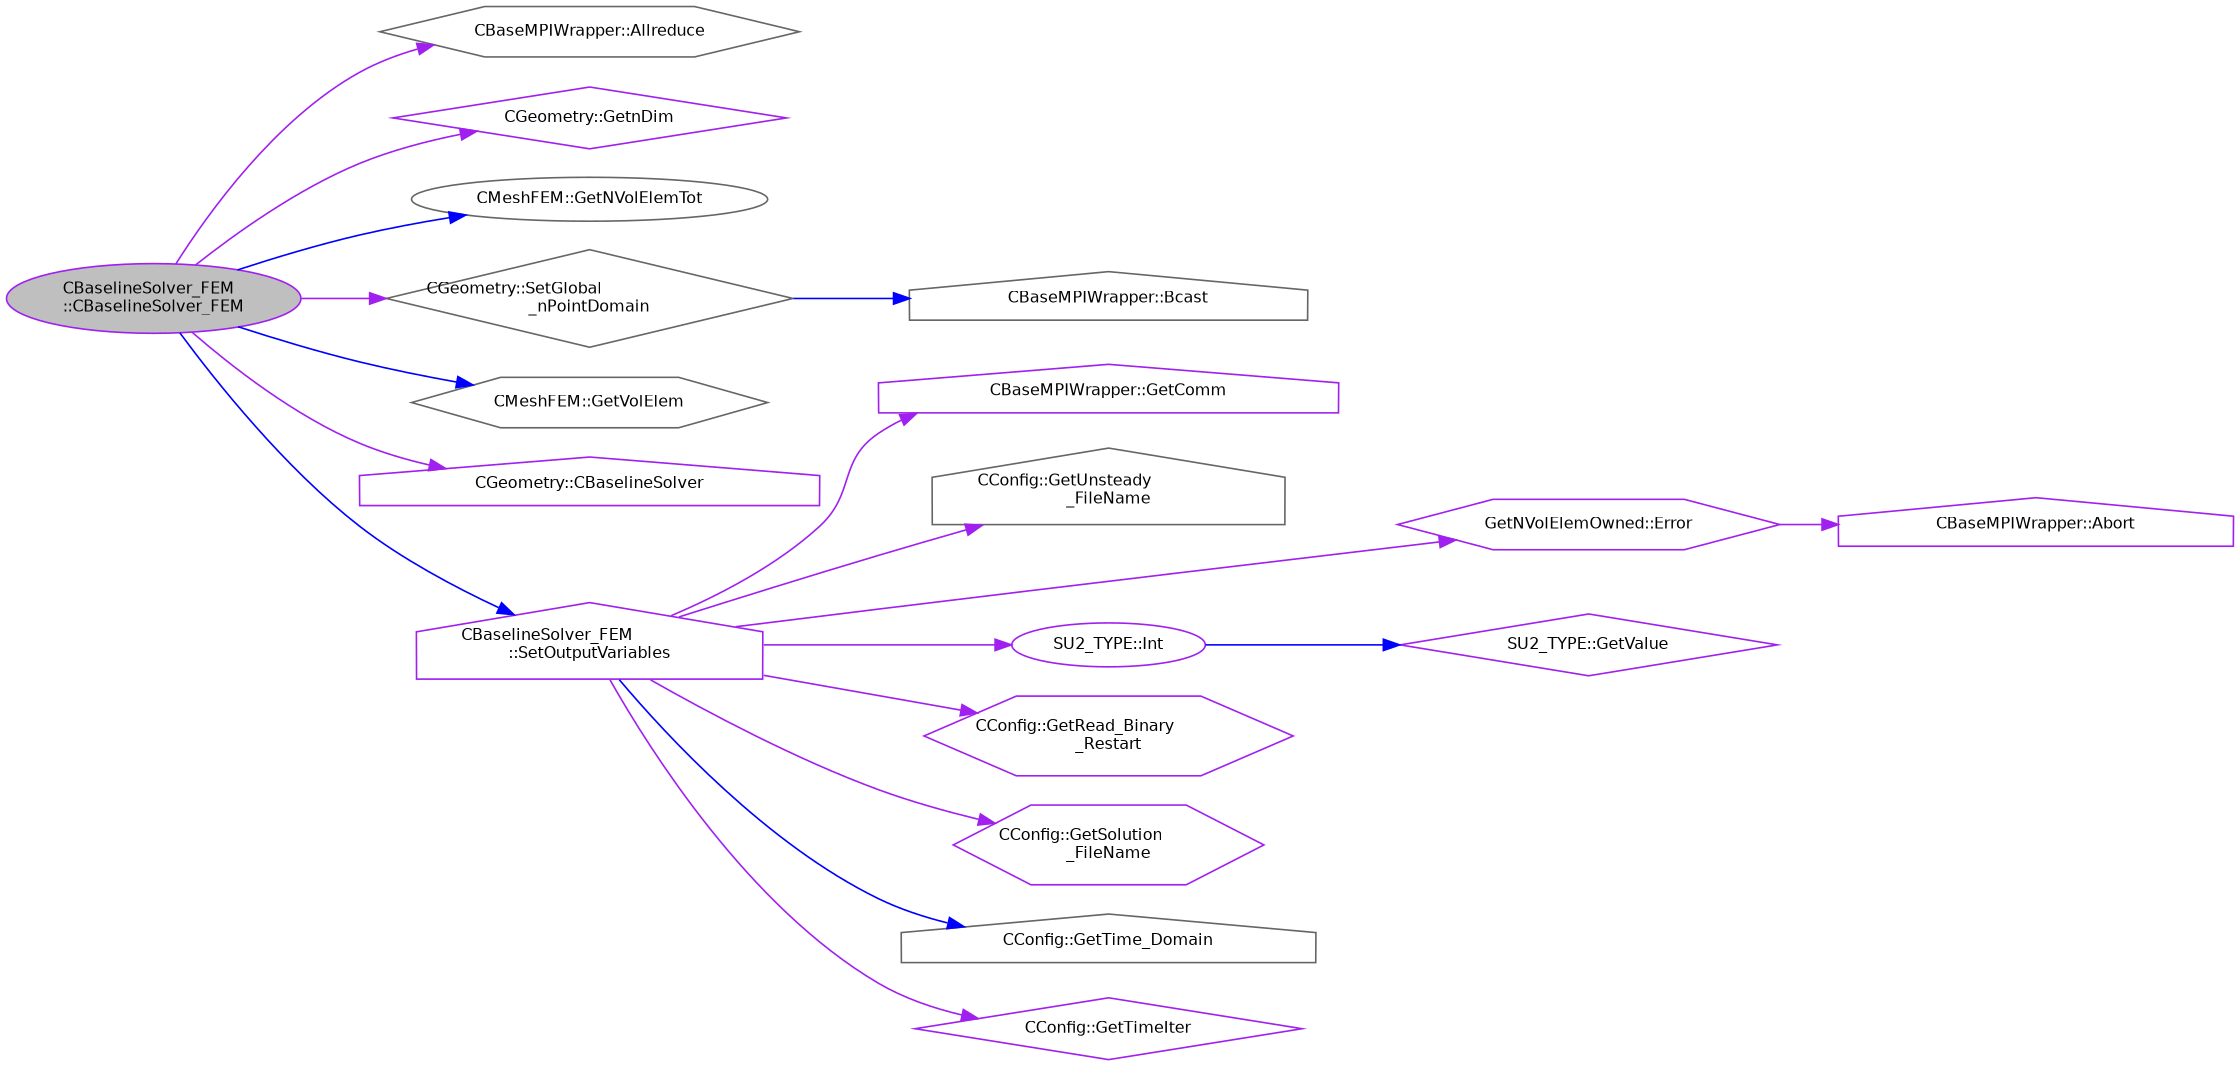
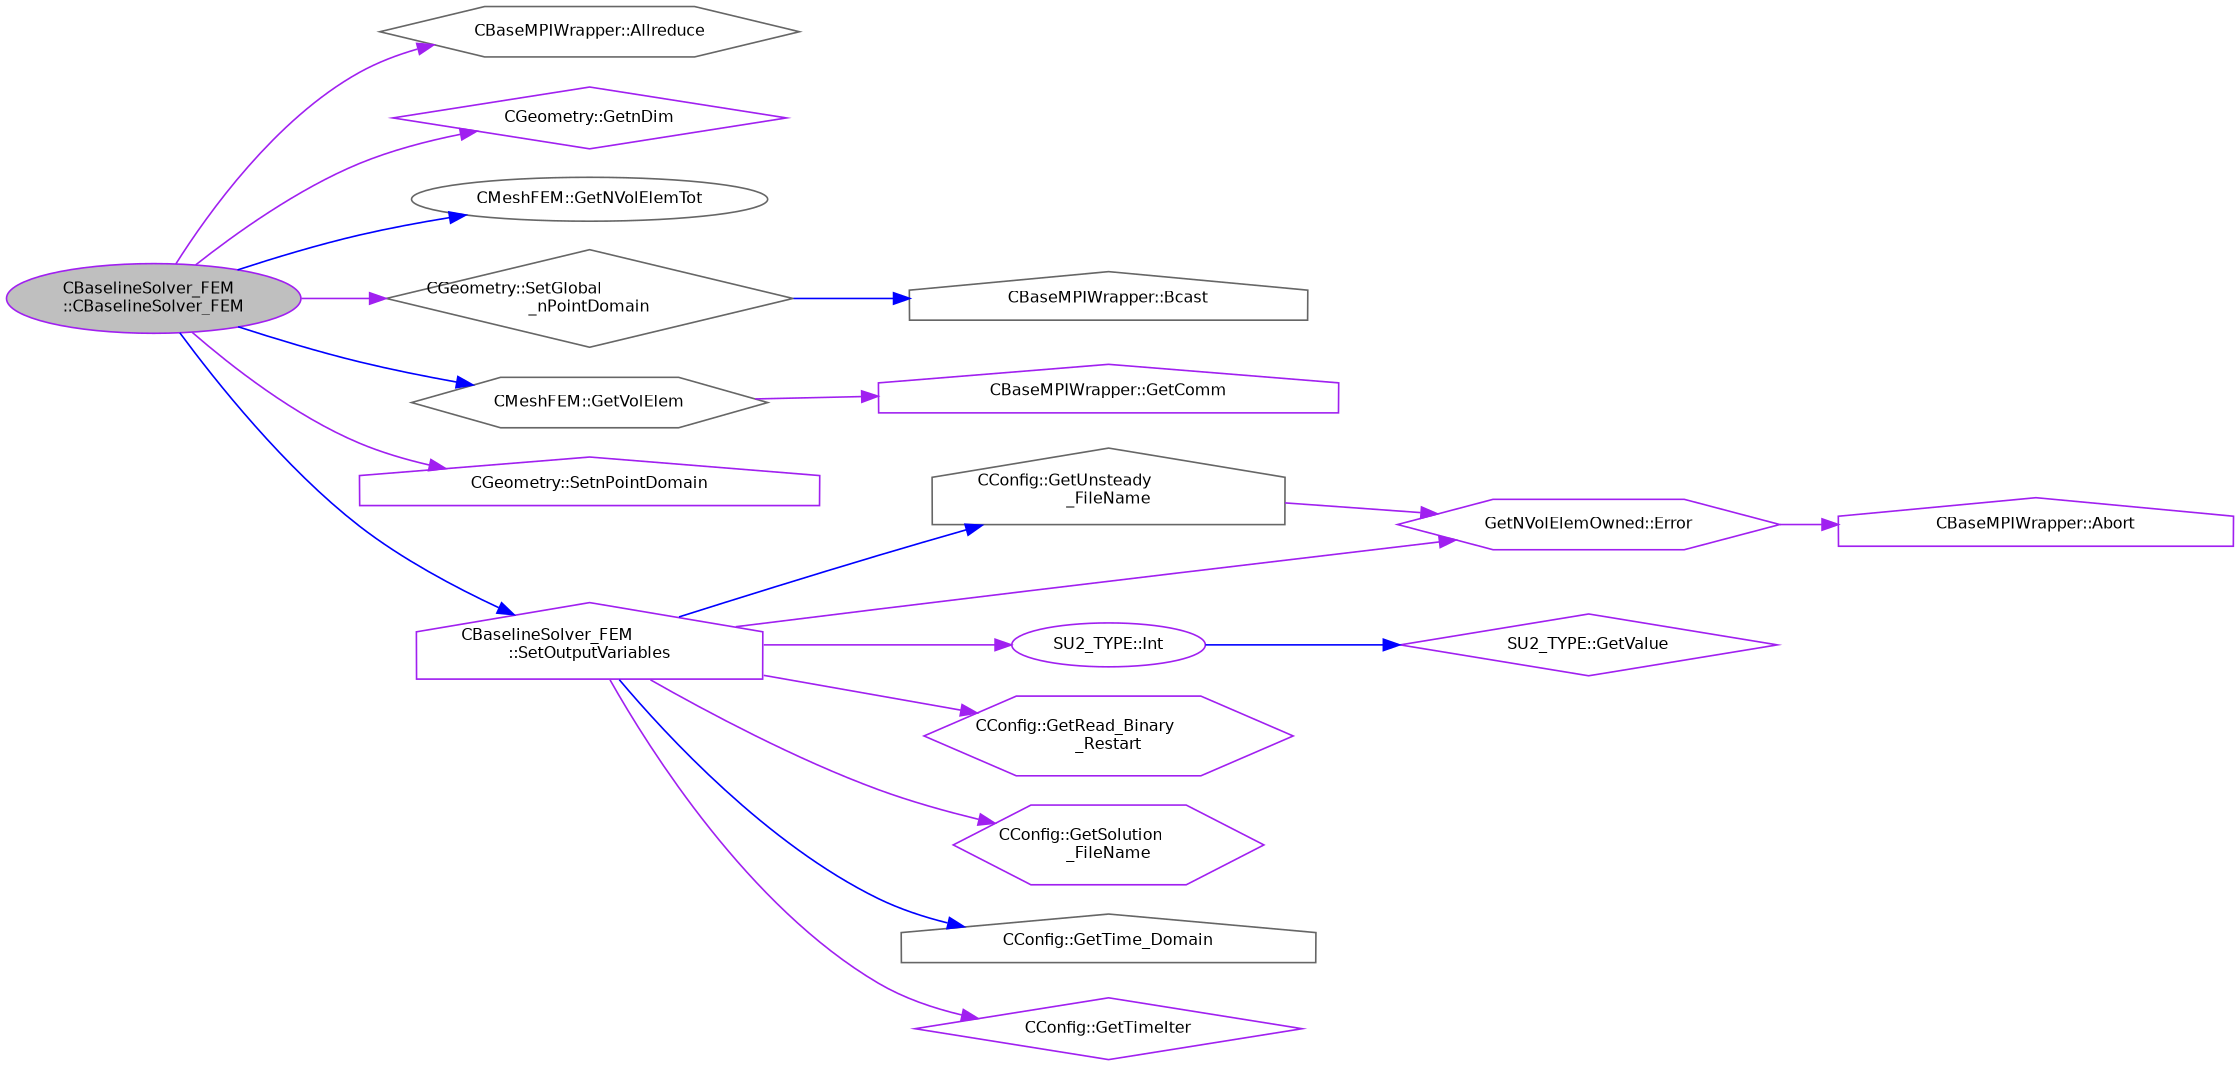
node "CGeometry::CBaselineSolver": label "CGeometry::CBaselineSolver" -> "CGeometry::SetnPointDomain"
edge "CConfig::GetUnsteady _FileName" -> "GetNVolElemOwned::Error": added
edge "CBaselineSolver_FEM ::SetOutputVariables" -> "CBaseMPIWrapper::GetComm": now "CMeshFEM::GetVolElem" -> "CBaseMPIWrapper::GetComm"
edge "CBaselineSolver_FEM ::SetOutputVariables" -> "CConfig::GetUnsteady _FileName": color purple -> blue
